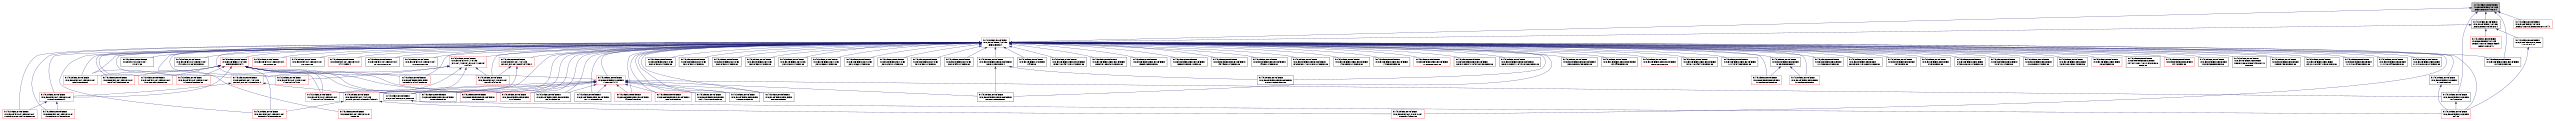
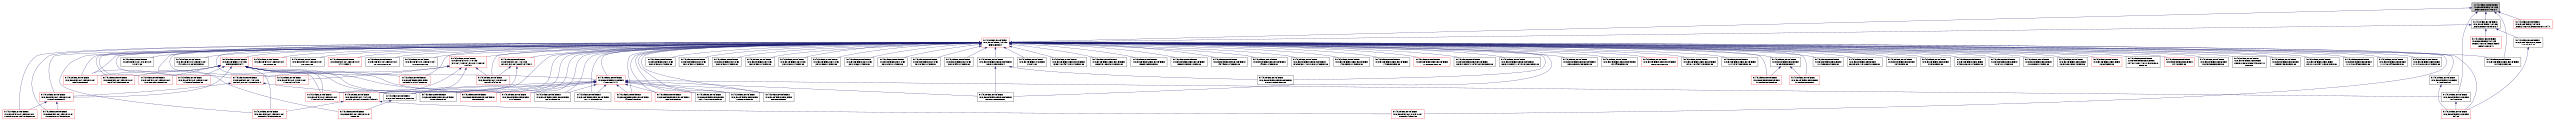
node "build/_deps/googletest -src/actions/src/gmock _main.cc": label "build/_deps/googletest -src/actions/src/gmock _main.cc" -> "build/_deps/googletest -src/googlemock/src/gmock _main.cc"
node "build/_deps/googletest -src/googletest/src/gtest _filter.cc": label "build/_deps/googletest -src/googletest/src/gtest _filter.cc" -> "build/_deps/googletest -src/googletest/src/gtest _main.cc"
edge "build/_deps/googletest -src/googletest/src/gtest -all.cc" -> "build/_deps/googletest -src/googletest/src/gtest.cc": now "build/_deps/googletest -src/googlemock/test/gmock _test.cc" -> "build/_deps/googletest -src/googletest/src/gtest.cc"
